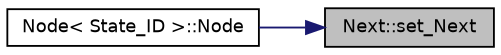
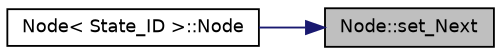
node "Next::set_Next": label "Next::set_Next" -> "Node::set_Next"
